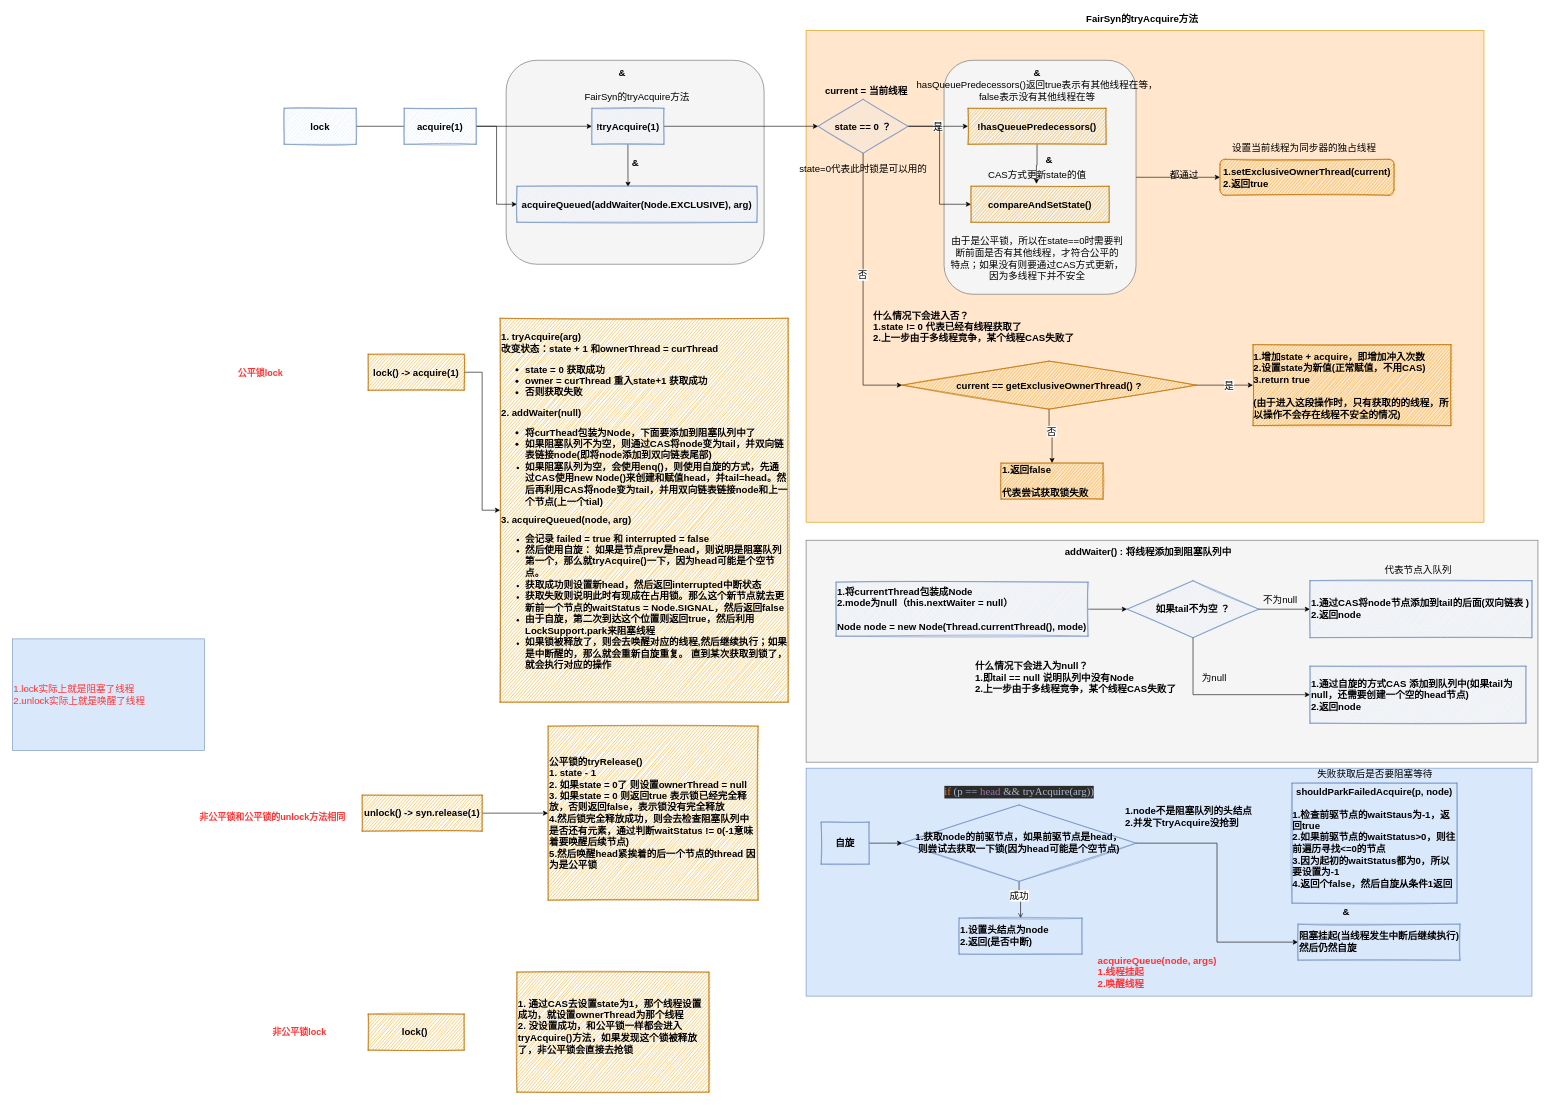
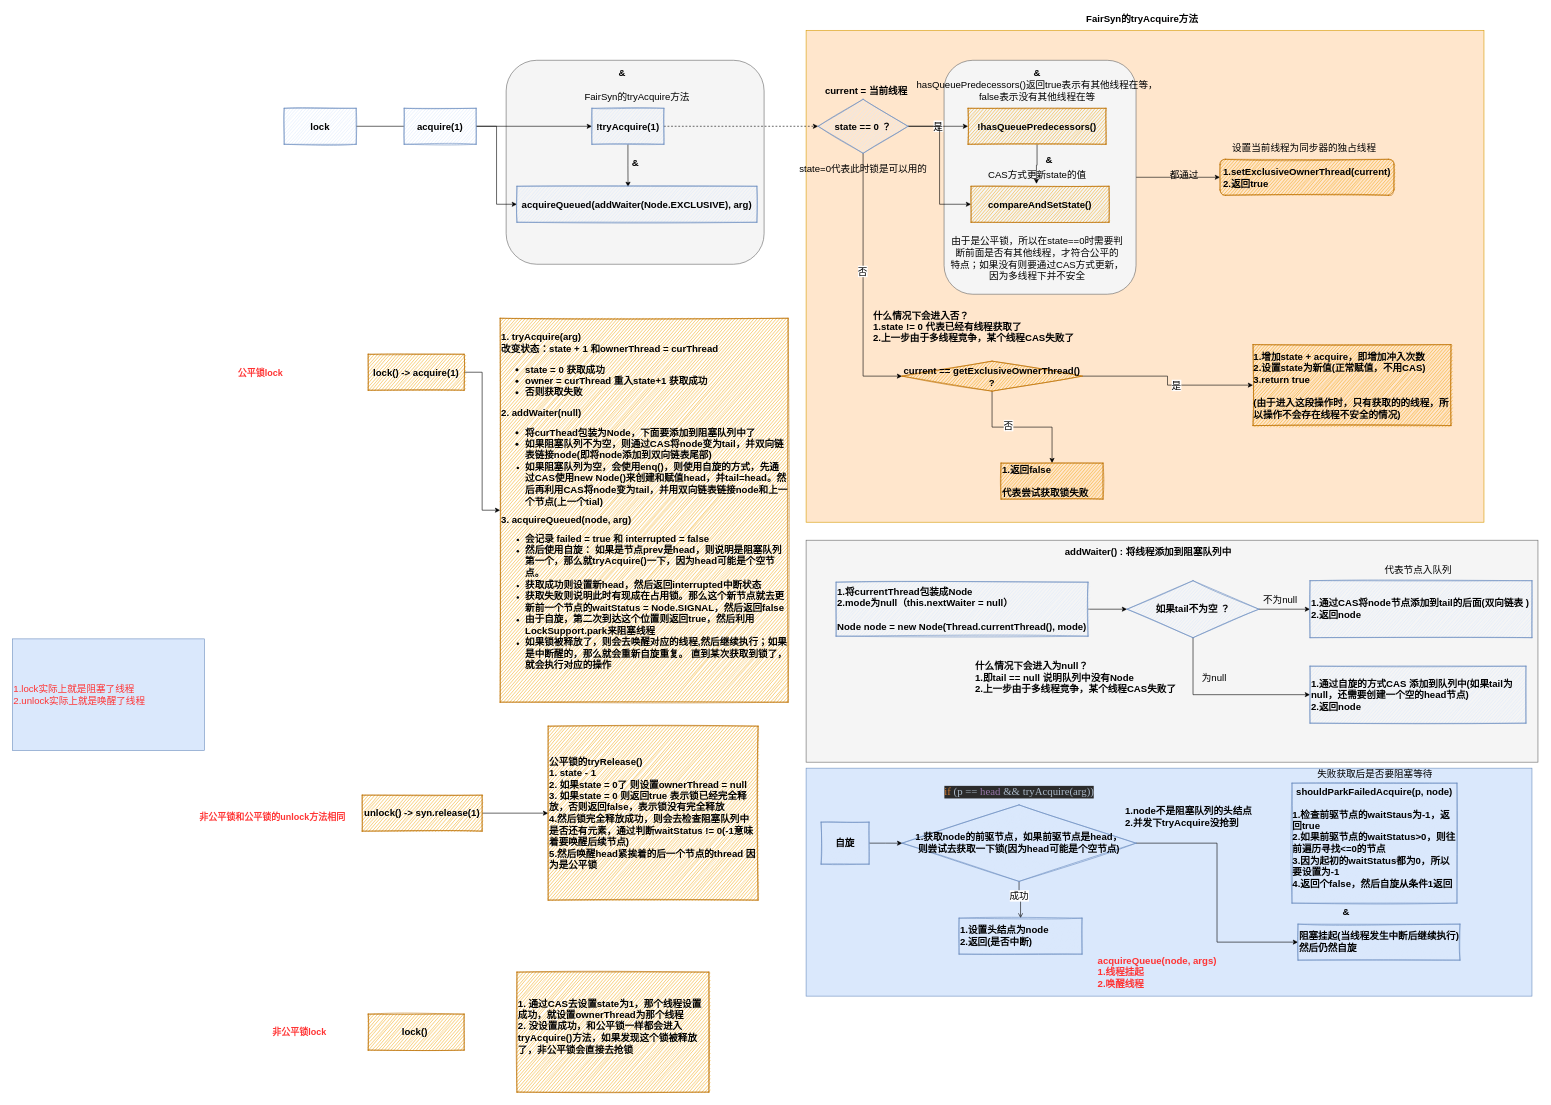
edge "!tryAcquire(1)" -> "state == 0 ？": style solid -> dashed
node "current == getExclusiveOwnerThread() ?": size 294x48 -> 180x30
